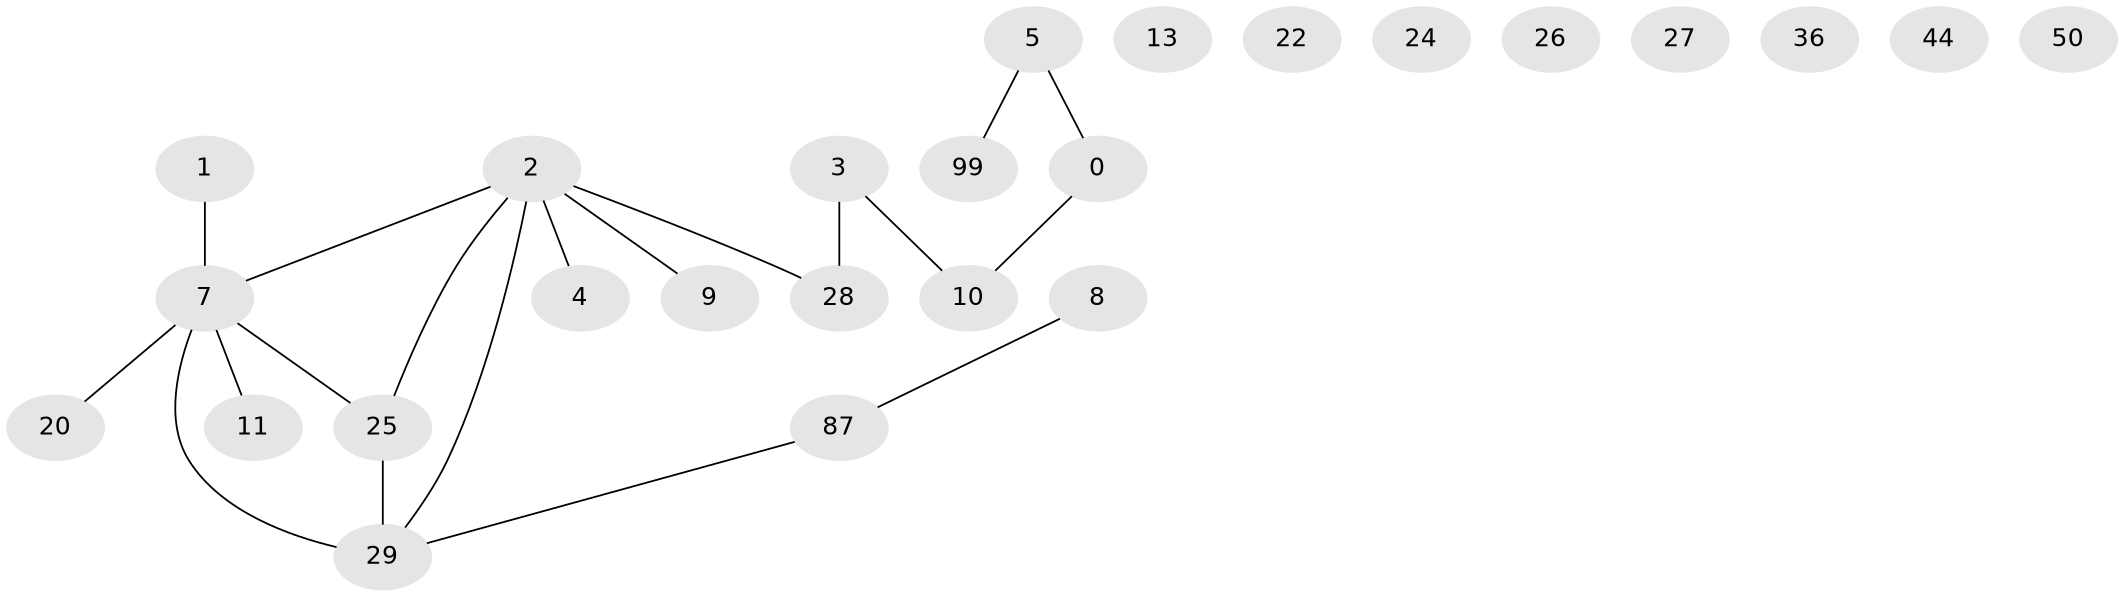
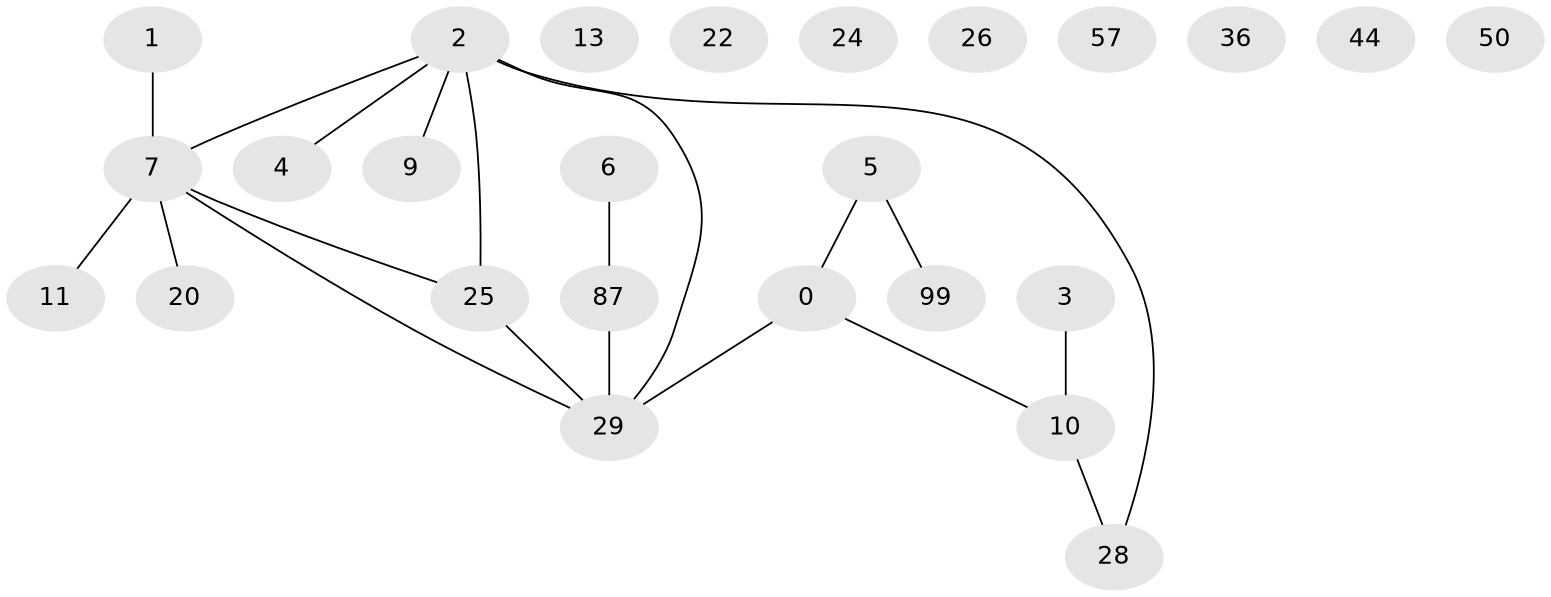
node "27": label "27" -> "57"
edge "3" -- "28": now "10" -- "28"
node "8": label "8" -> "6"
edge "0" -- "29": added
